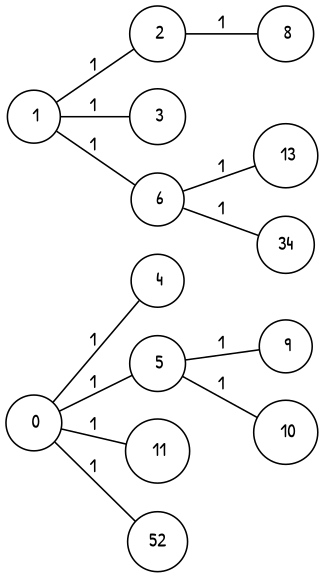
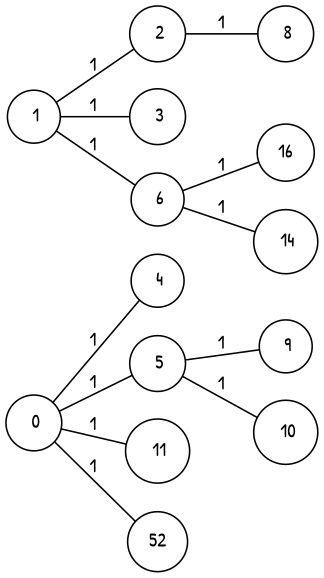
node "13": label "13" -> "16"
node "34": label "34" -> "14"
